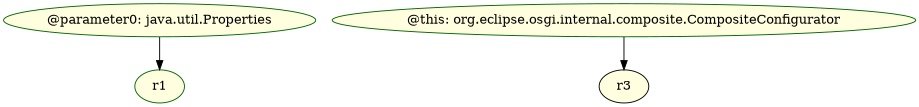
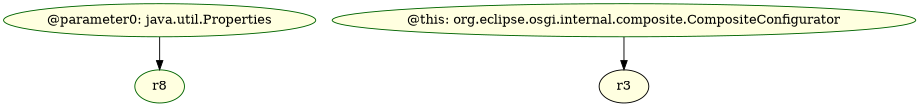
node "r1": label "r1" -> "r8"
